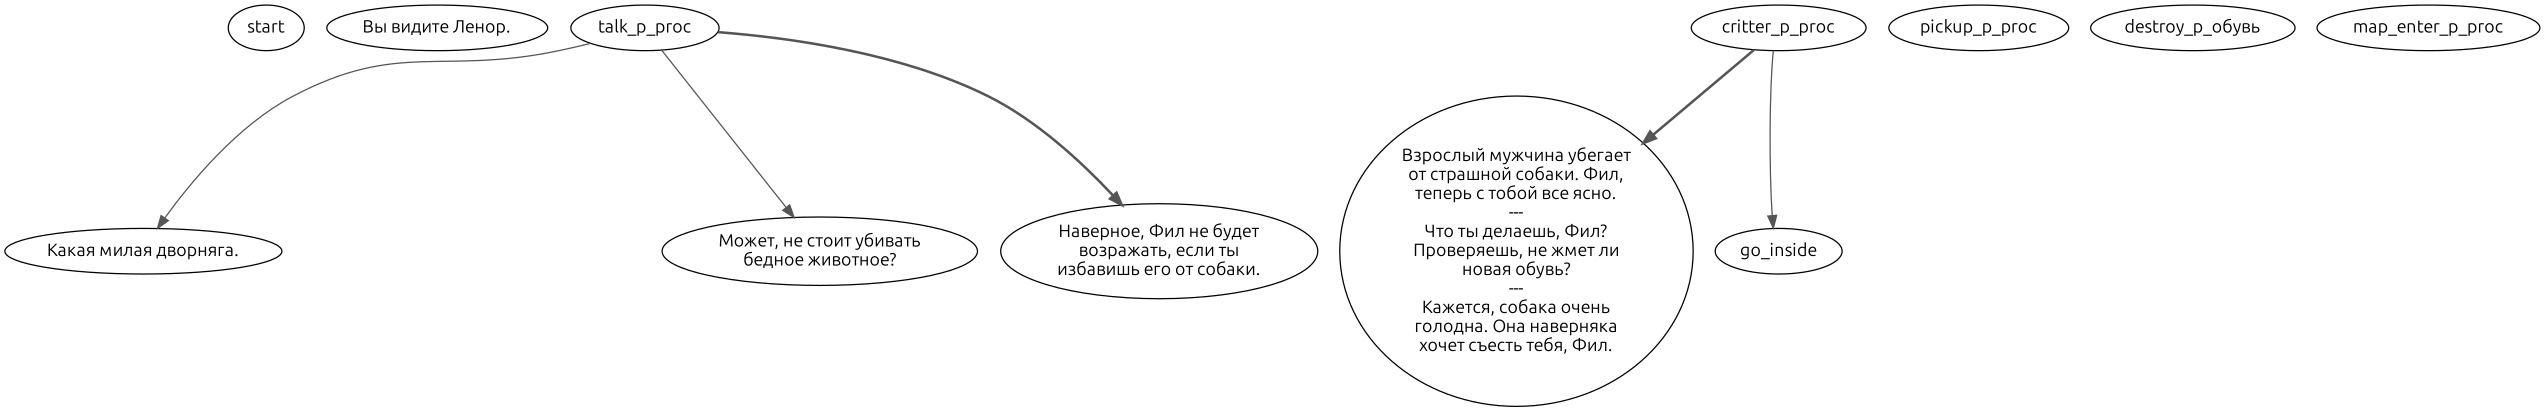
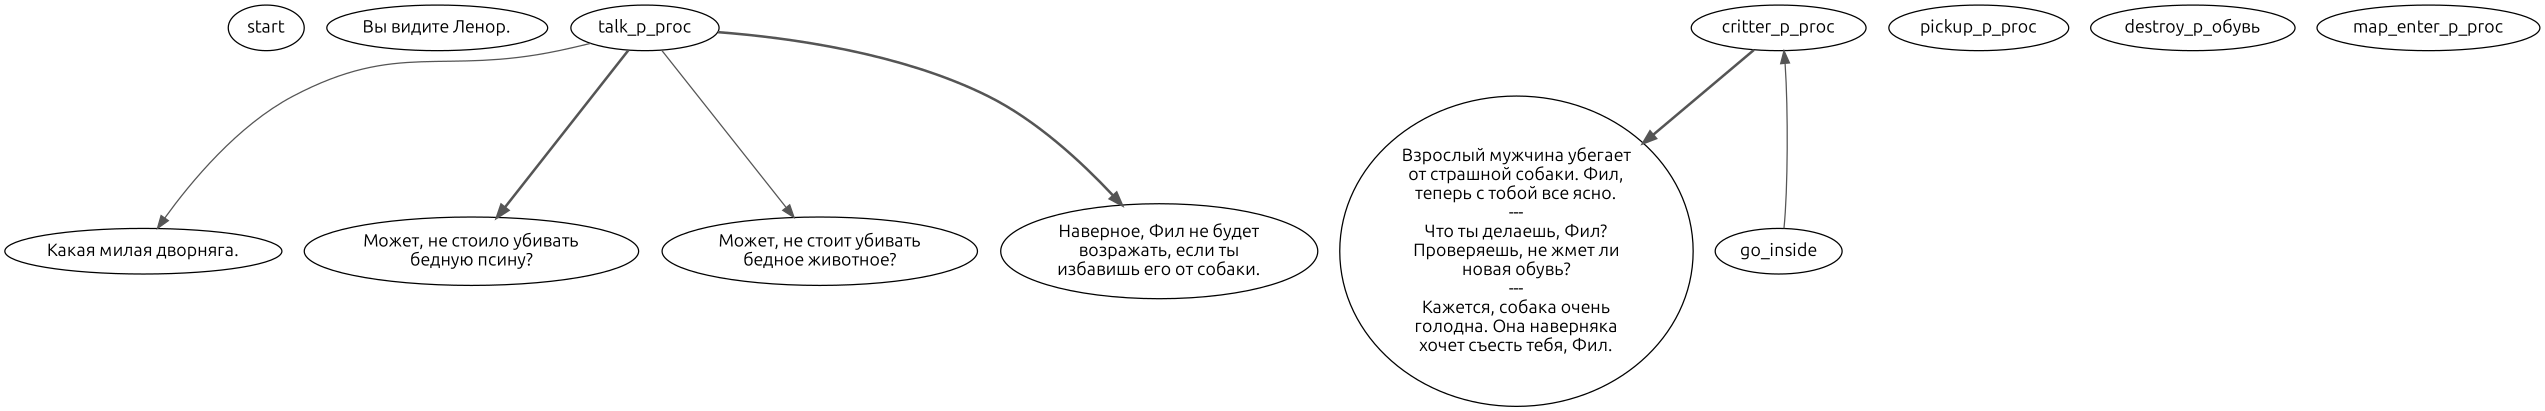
edge "critter_p_proc" -> "go_inside": reversed
node "Может, не стоило убивать бедную псину?": added
